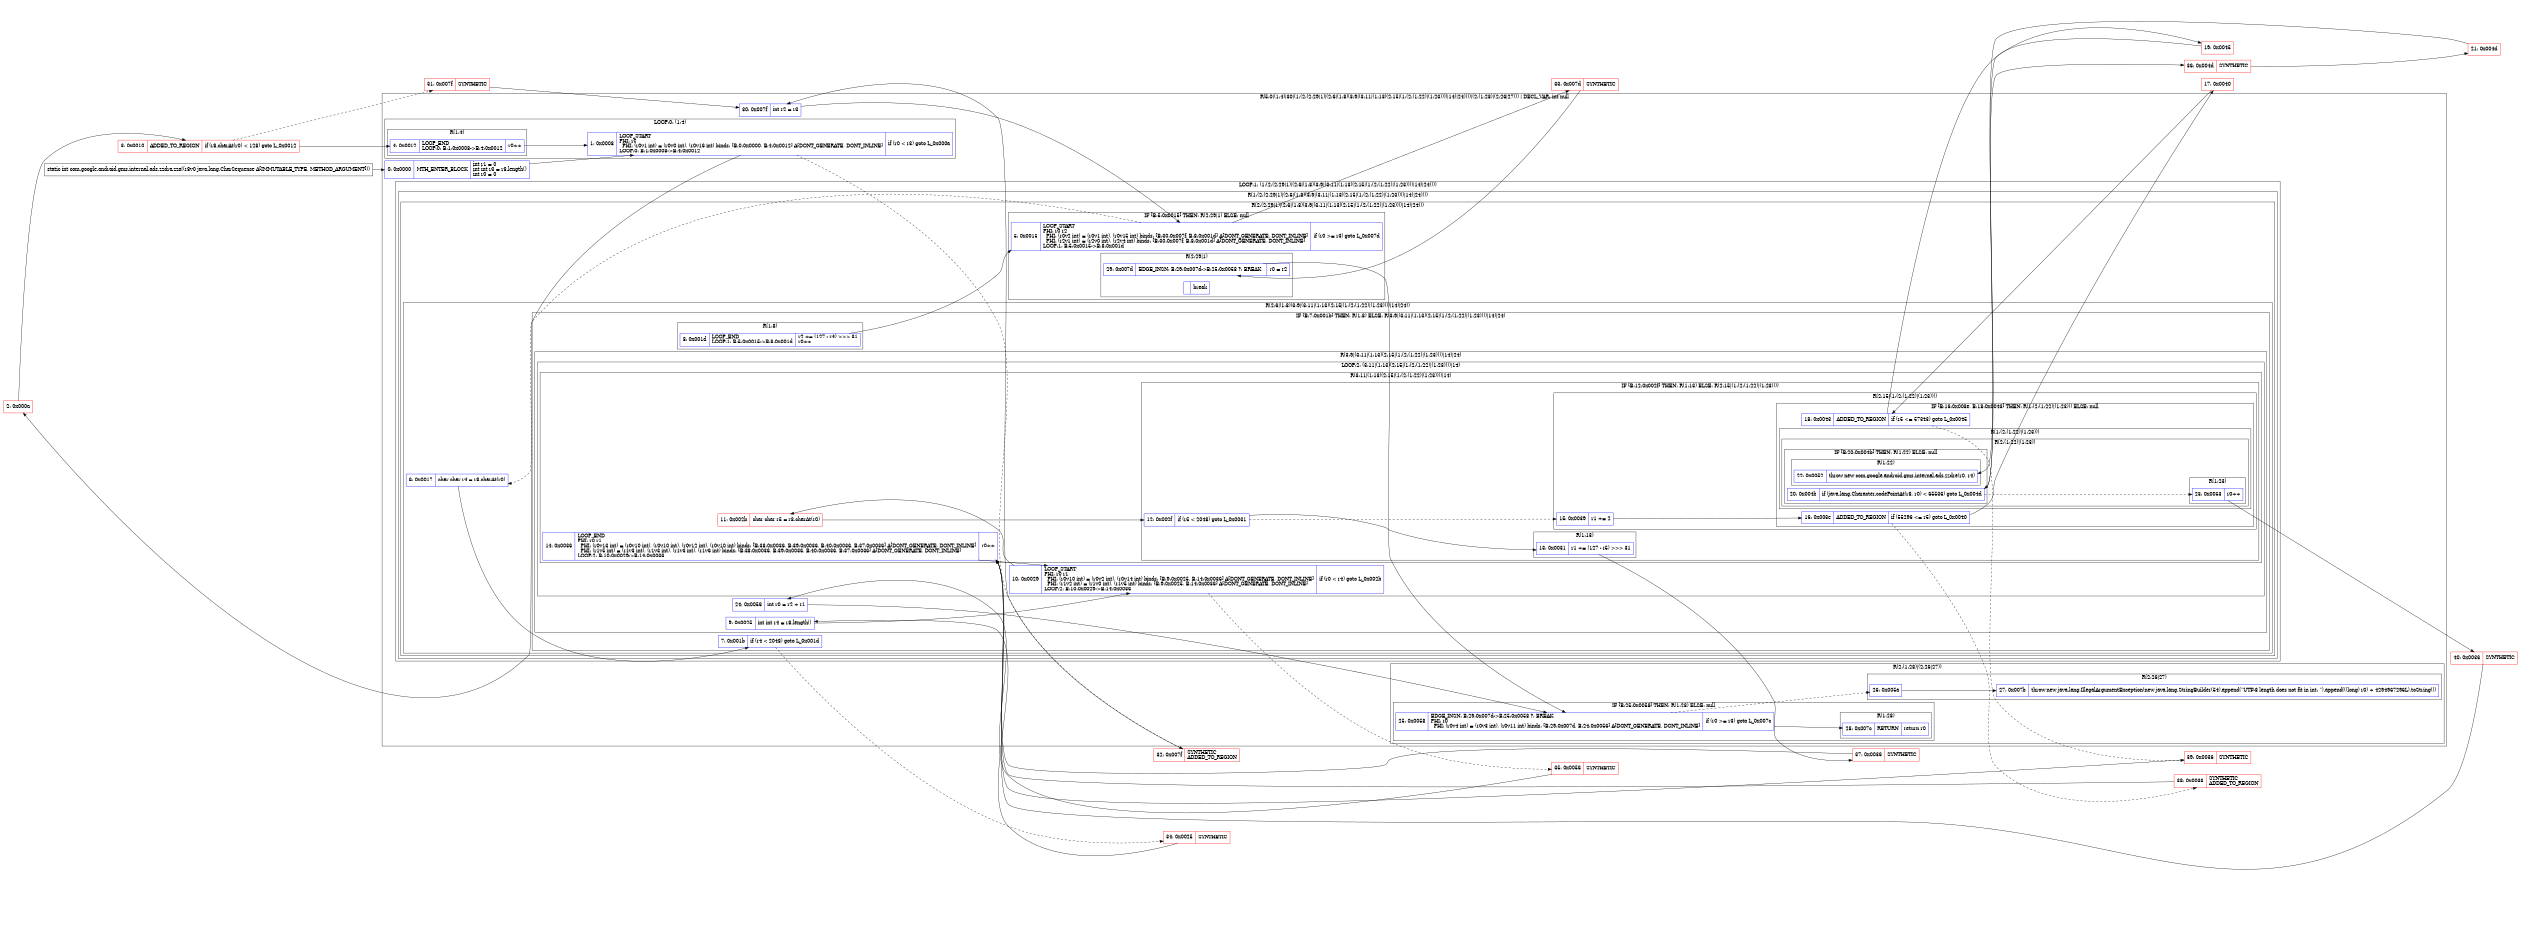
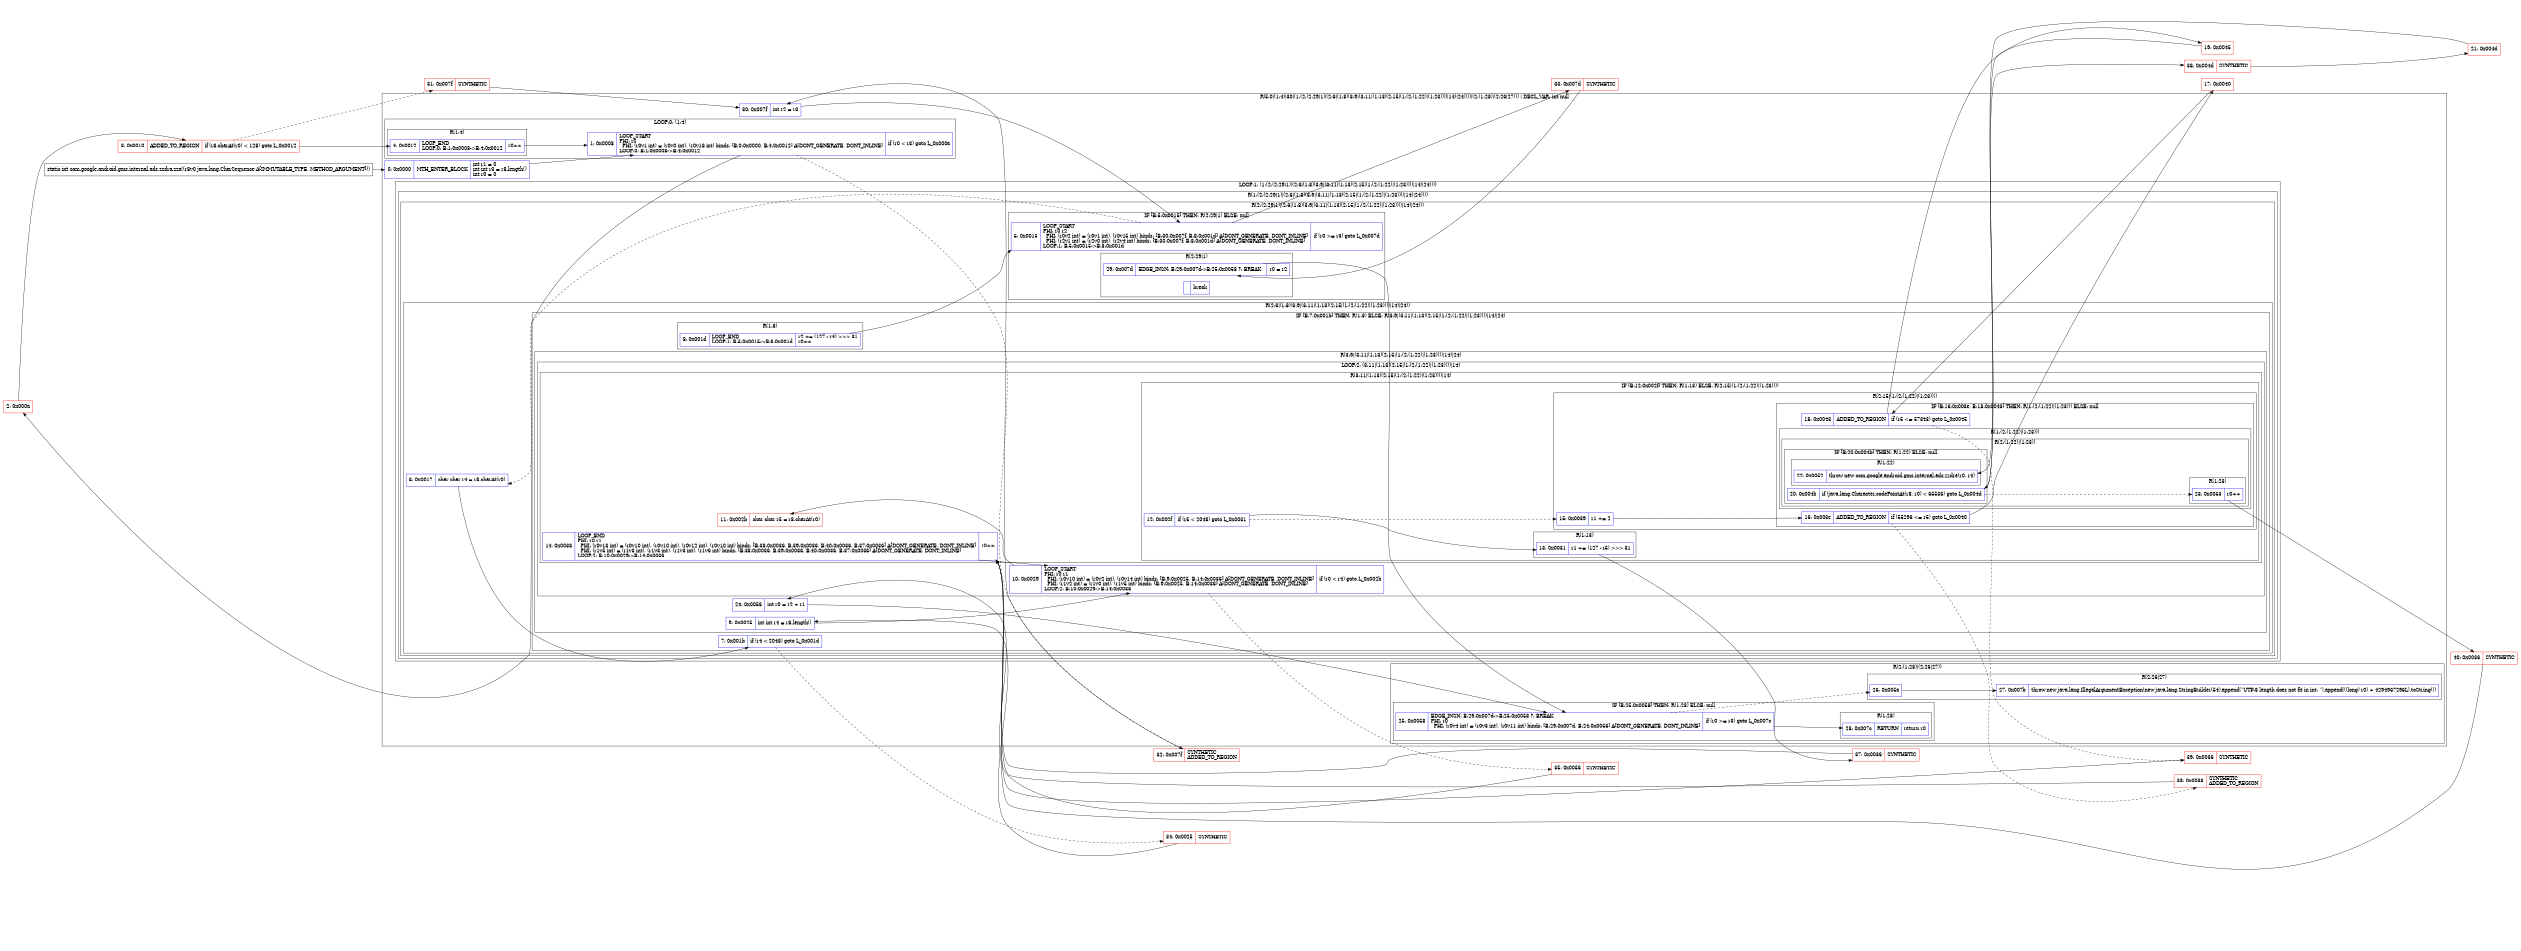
edge "11: 0x002b" -> "12: 0x002f": removed
